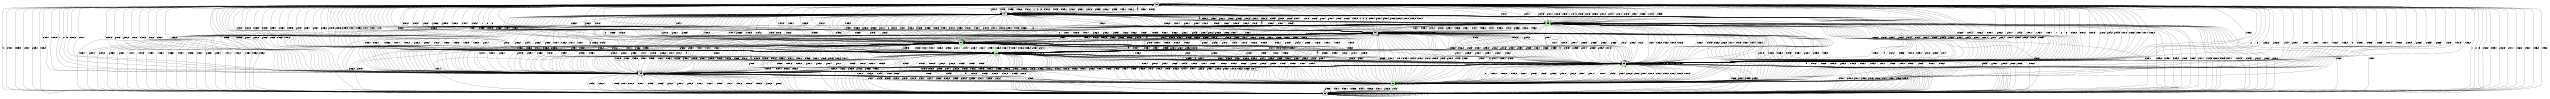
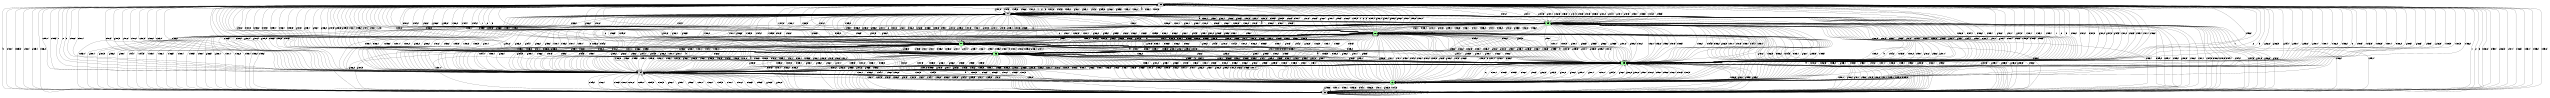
node "L8": shape cylinder -> circle
node "L6": shape circle -> cylinder
node "L5": shape circle -> cylinder
